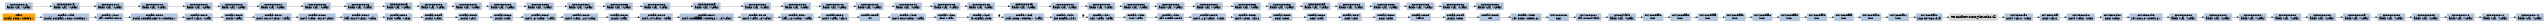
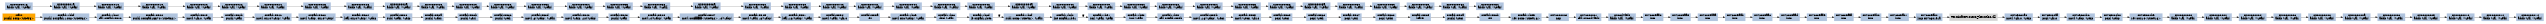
node "0x00000038 addb %al, (%eax)": label "0x00000038 addb %al, (%eax)" -> "0x00000038 addb %al, (%call)"
